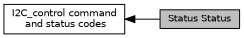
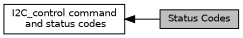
node "Status Status": label "Status Status" -> "Status Codes"
